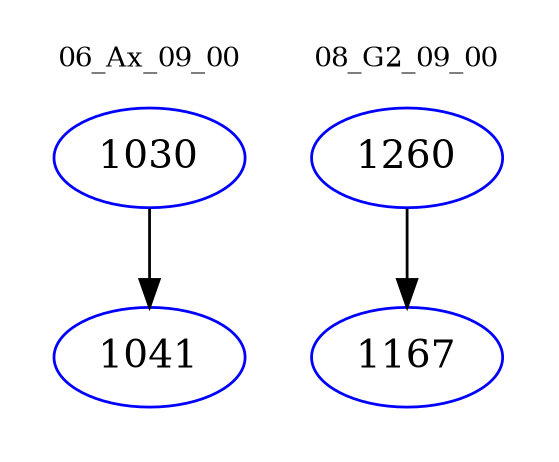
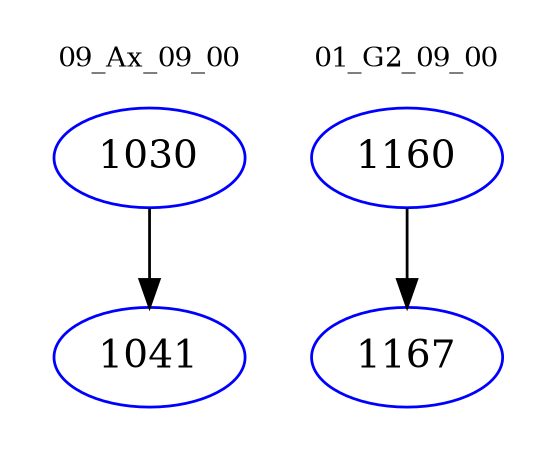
cluster "06_Ax_09_00": label "06_Ax_09_00" -> "09_Ax_09_00"
cluster "08_G2_09_00": label "08_G2_09_00" -> "01_G2_09_00"
node "1260": label "1260" -> "1160"
